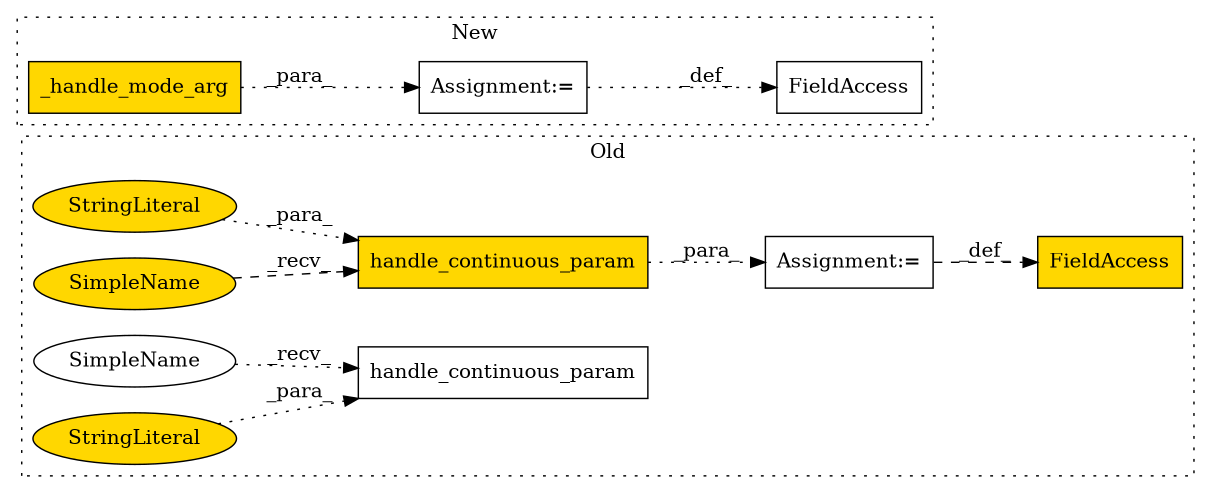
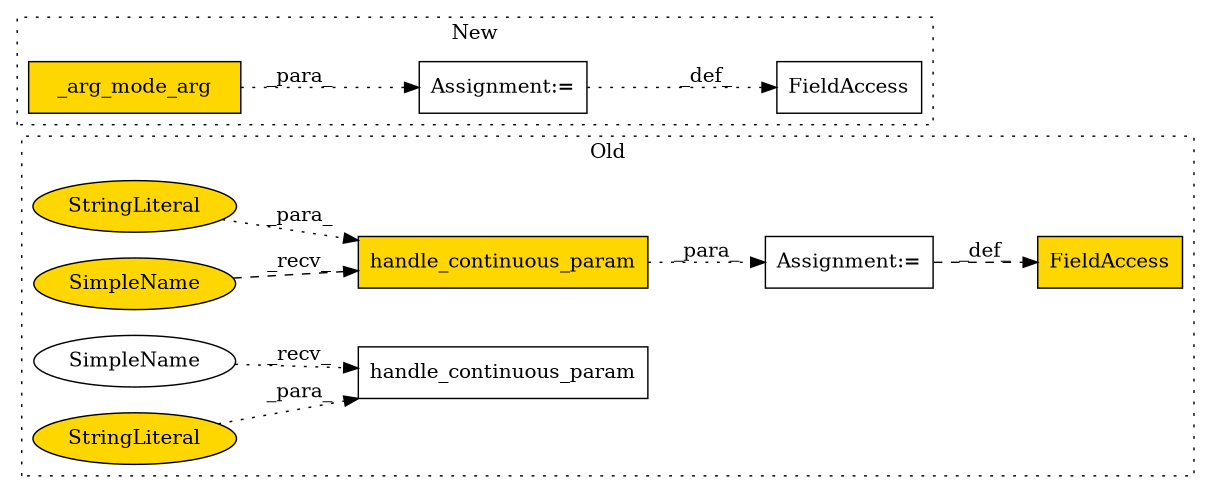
node "_handle_mode_arg": label "_handle_mode_arg" -> "_arg_mode_arg"
